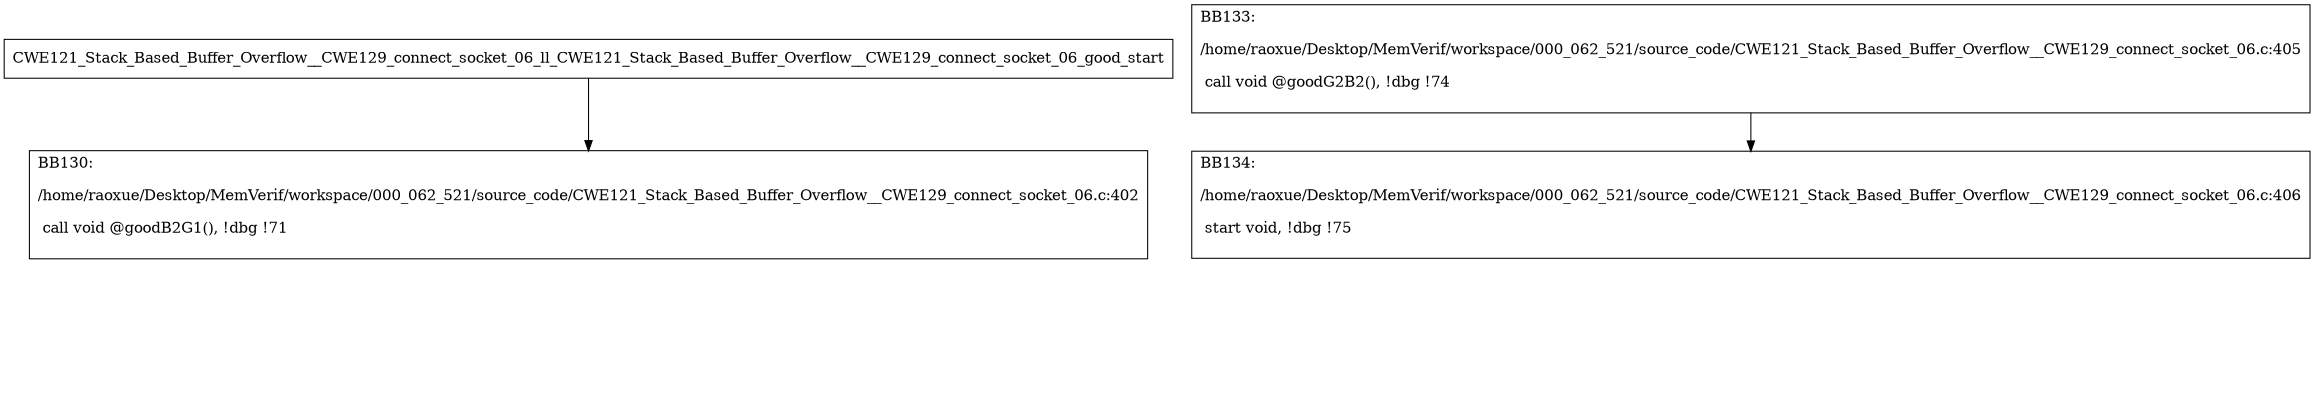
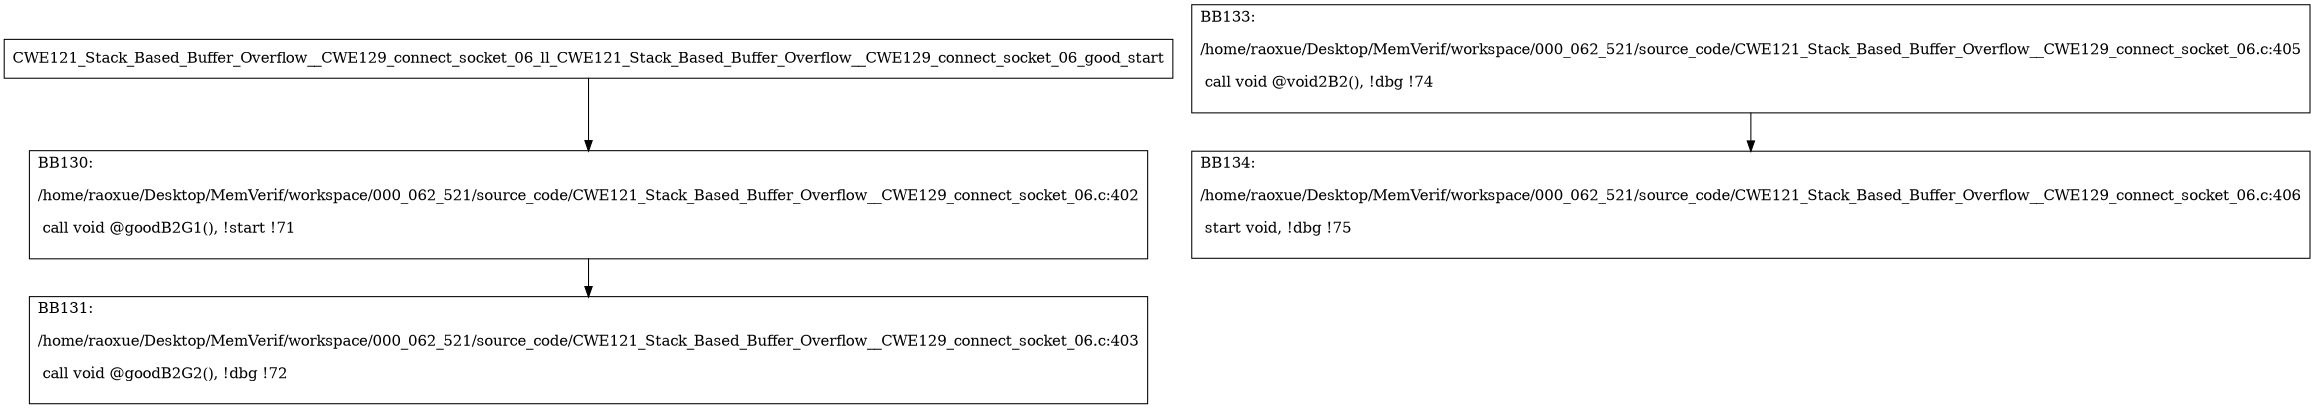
node "BB133:": text "call void @goodG2B2(), !dbg !74" -> "call void @void2B2(), !dbg !74"
node "BB130:": text "call void @goodB2G1(), !dbg !71" -> "call void @goodB2G1(), !start !71"
node "BB131:": added
